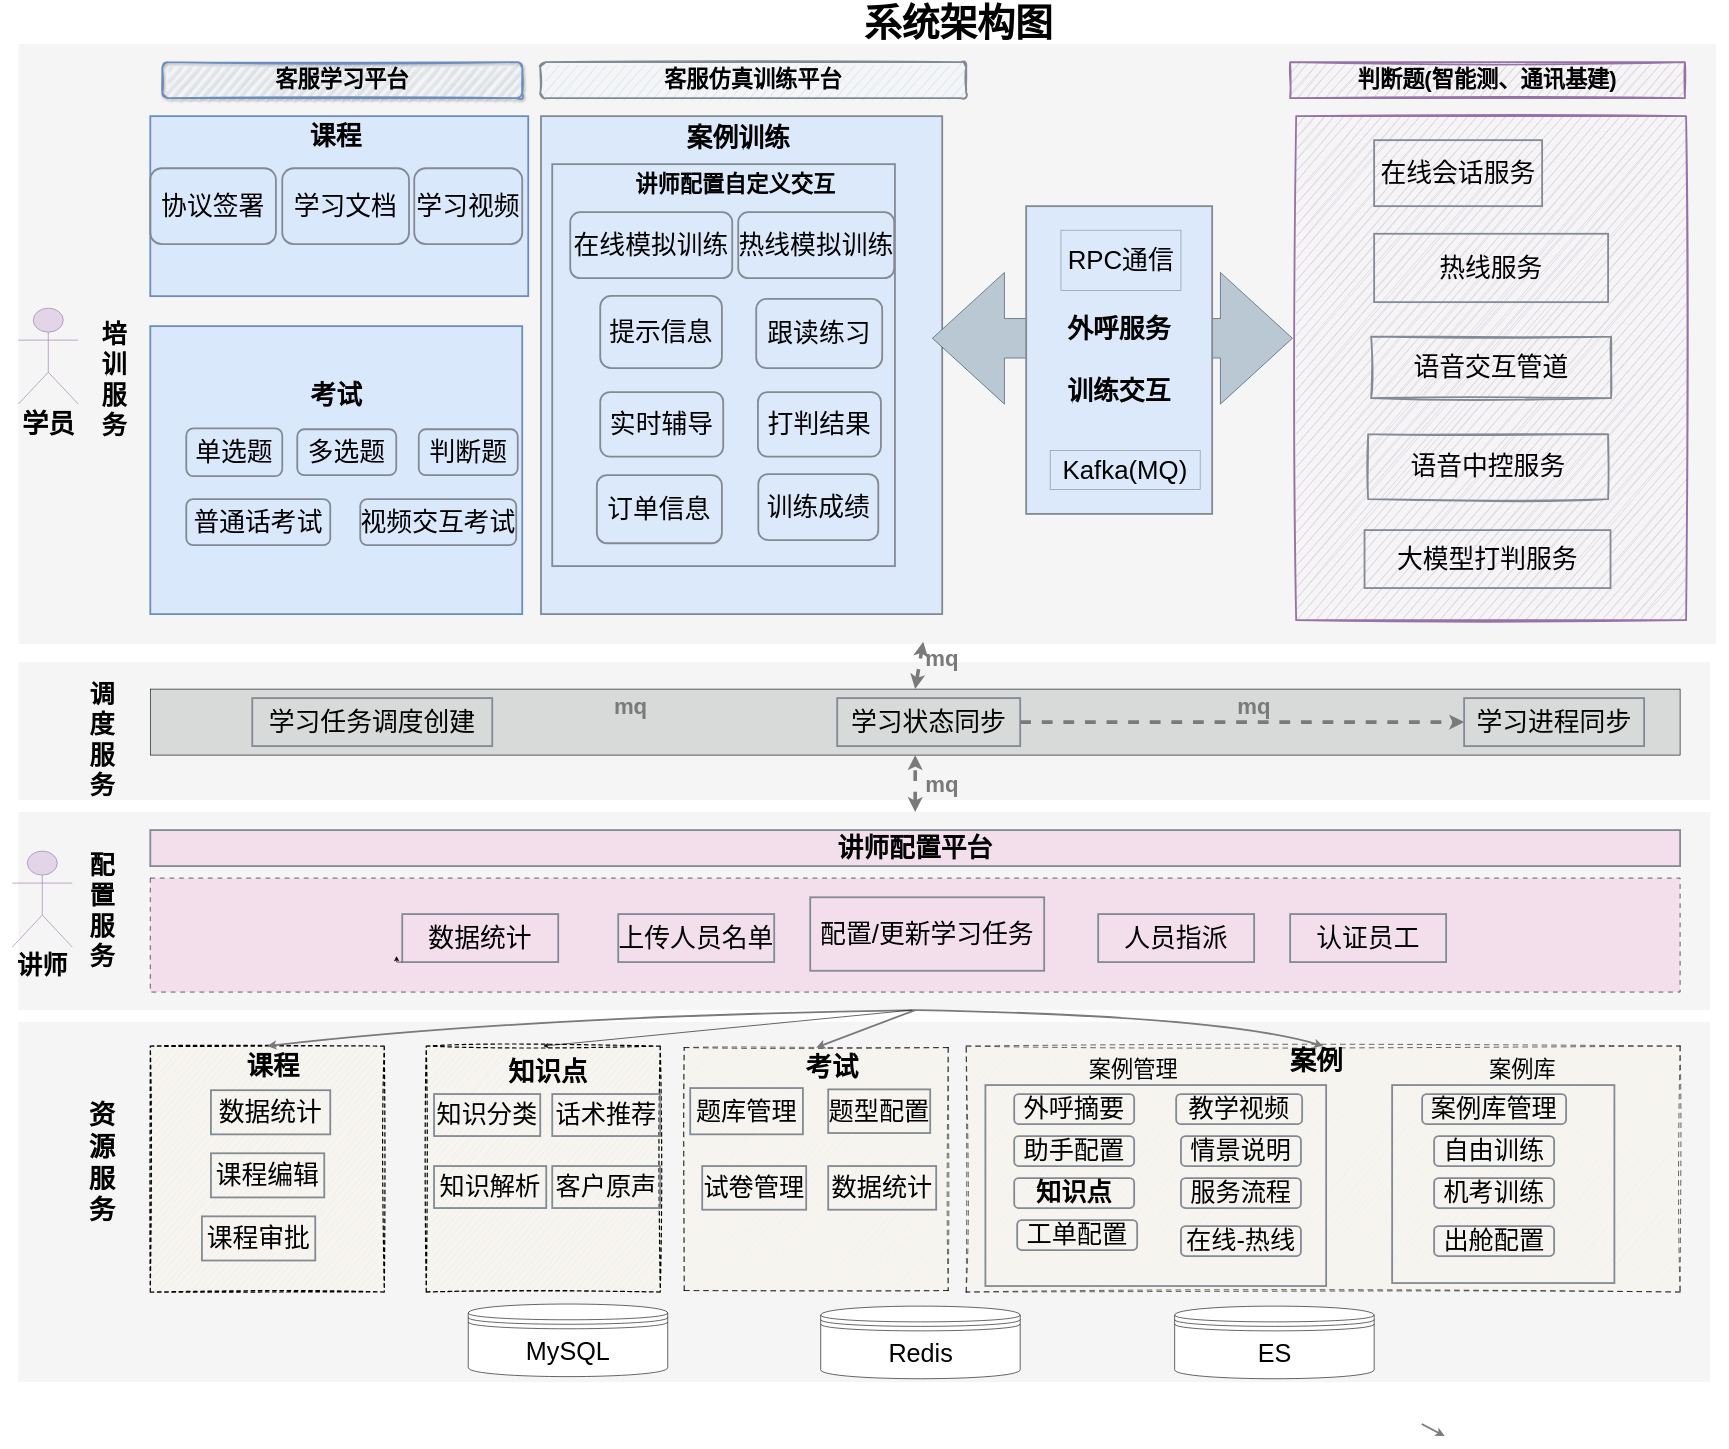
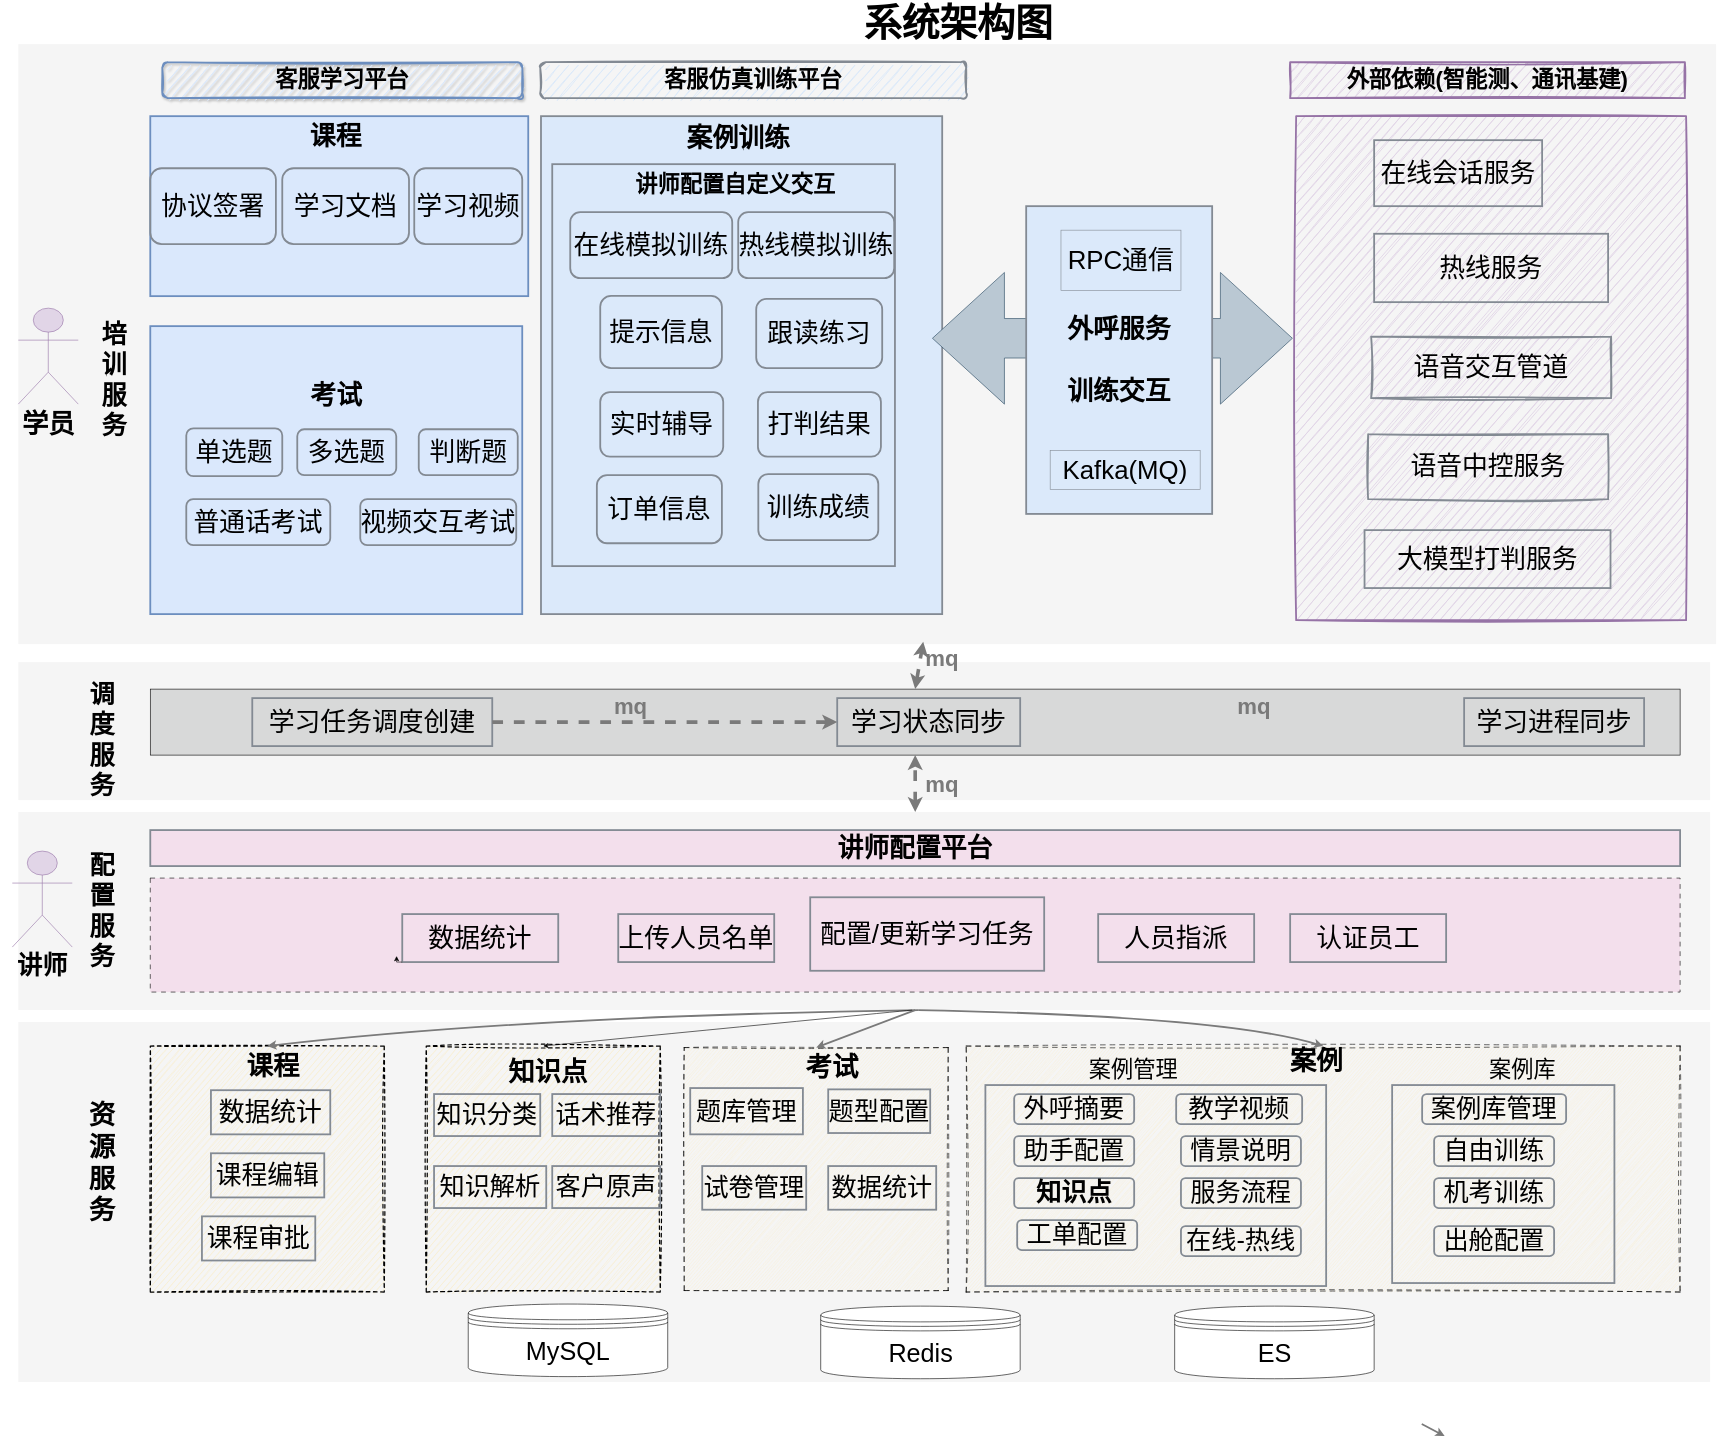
node "判断题(智能测、通讯基建)": label "判断题(智能测、通讯基建)" -> "外部依赖(智能测、通讯基建)"
edge "学习任务调度创建" -> "学习状态同步": added
edge "学习状态同步" -> "学习进程同步": removed
